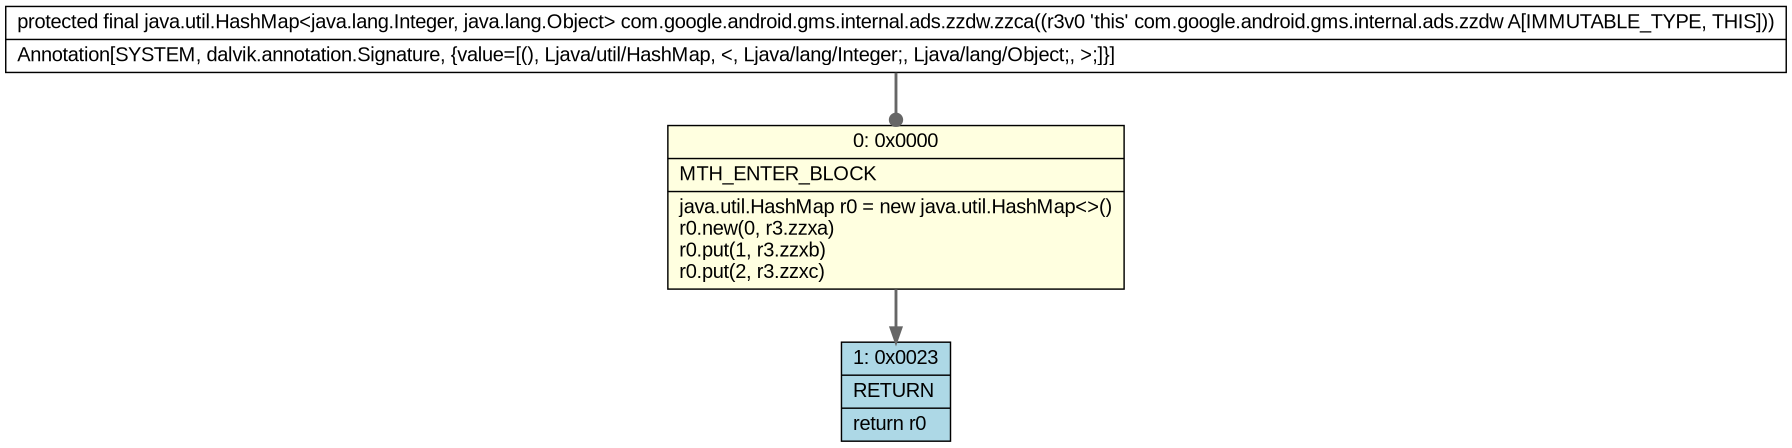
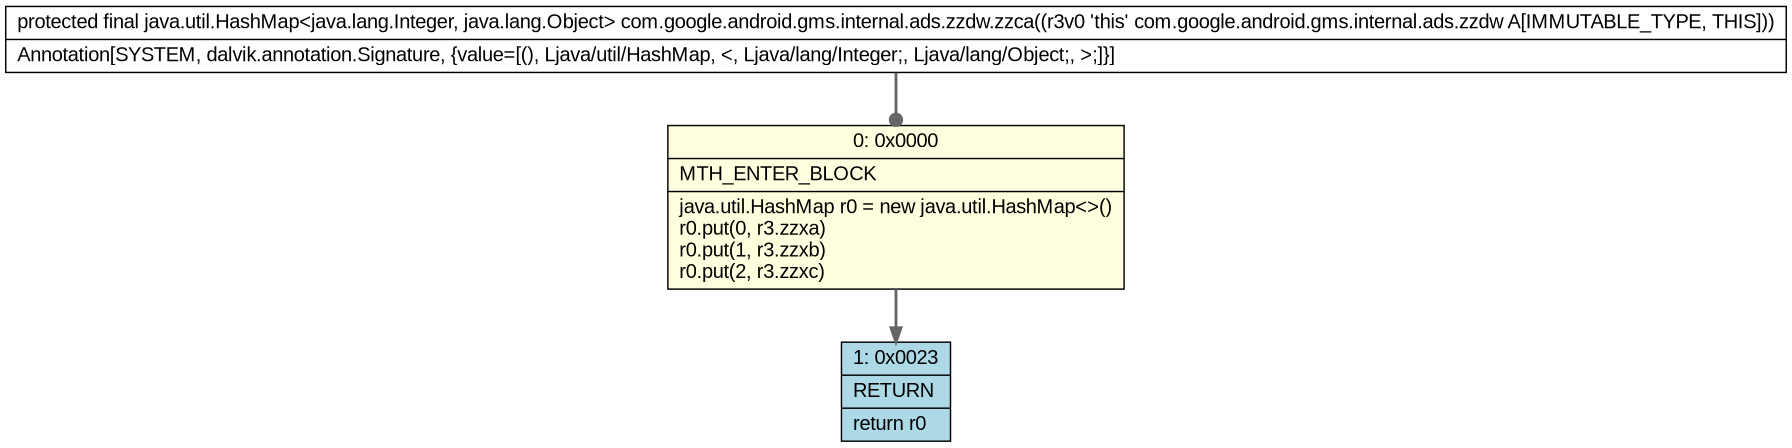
node "0: 0x0000": text "r0.new(0, r3.zzxa)" -> "r0.put(0, r3.zzxa)"
